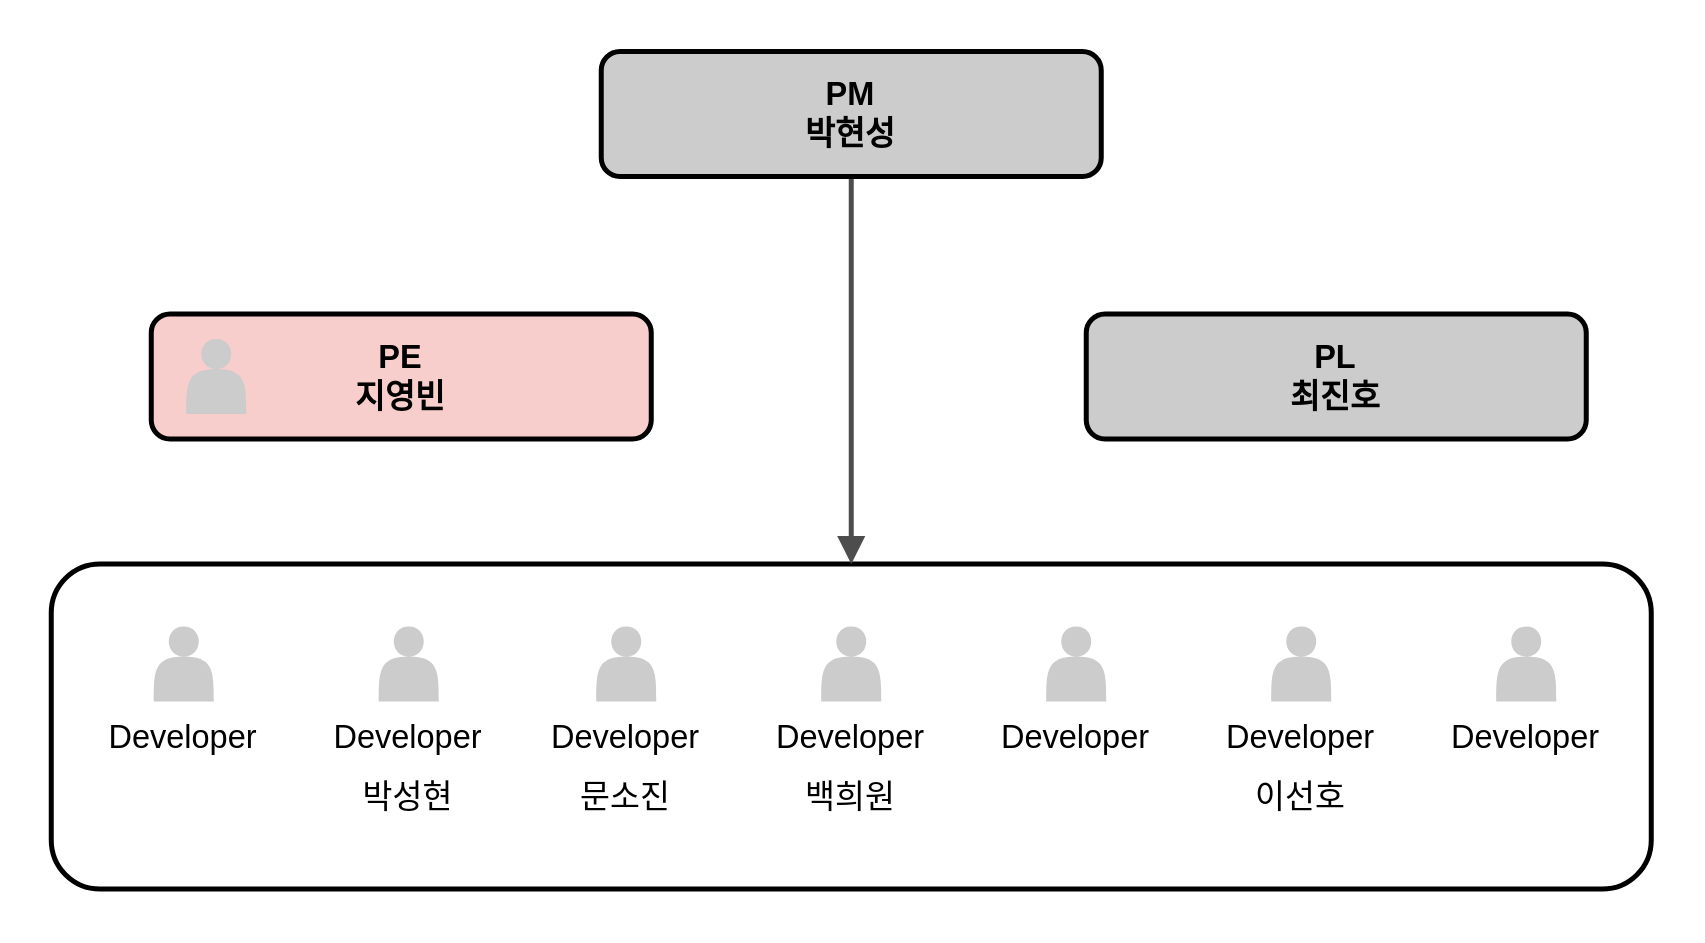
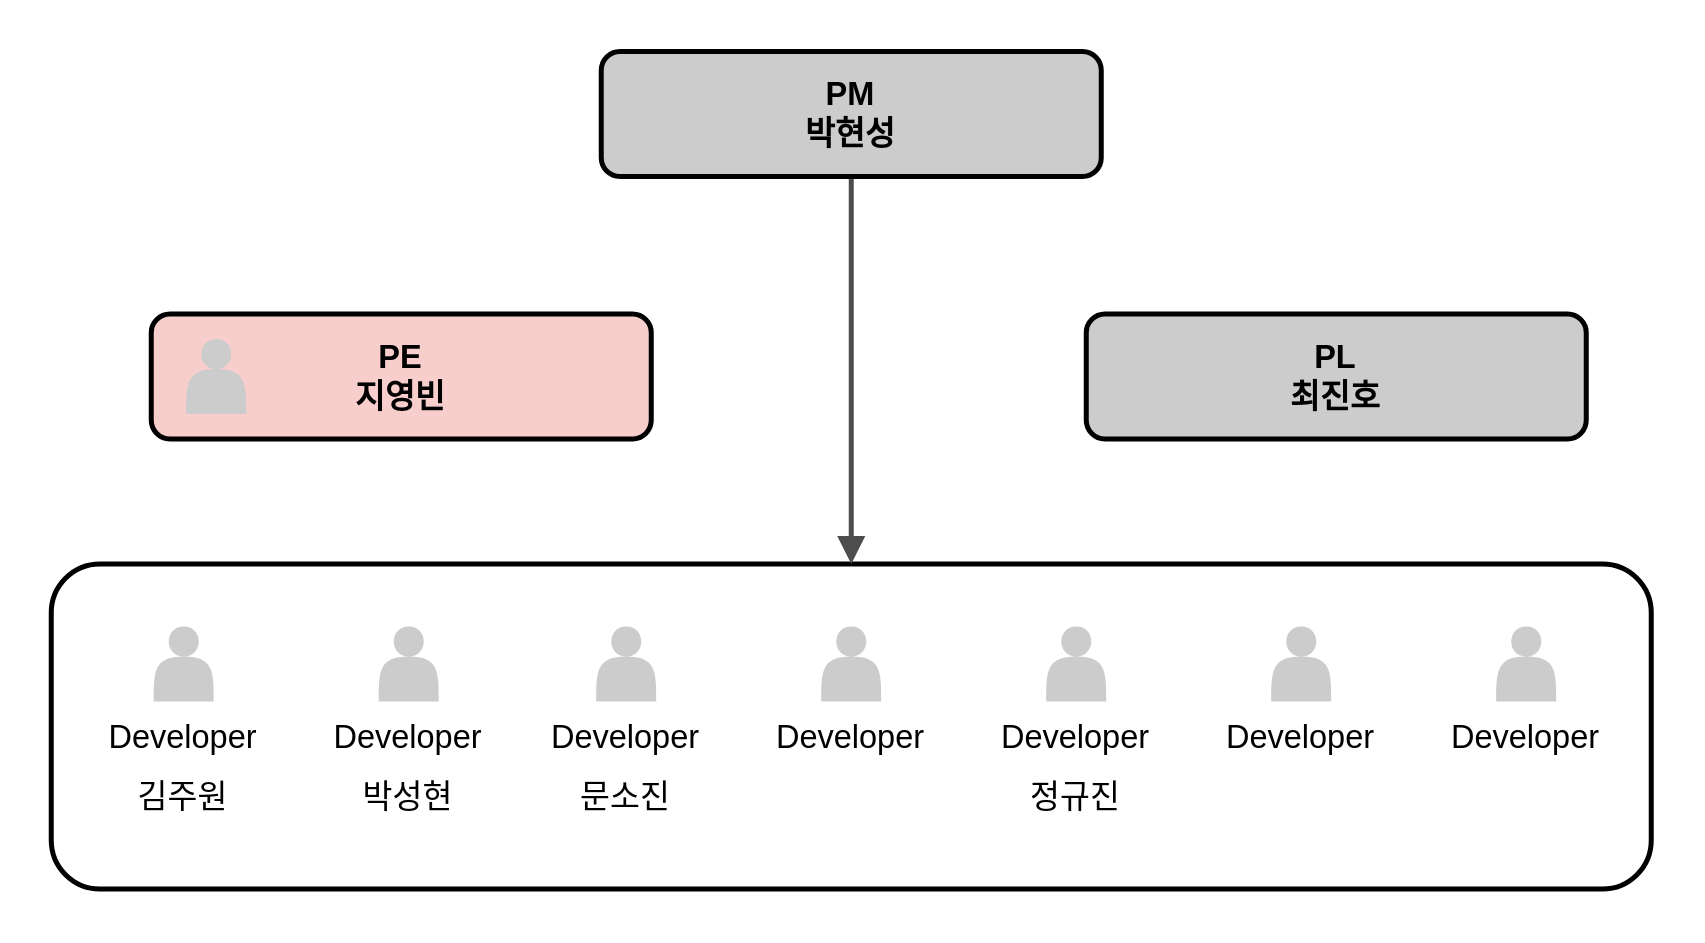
node "김주원": added
node "백희원": removed
node "정규진": added
node "이선호": removed
